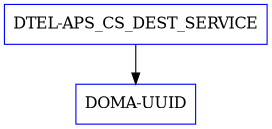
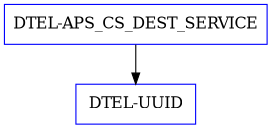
node "DOMA-UUID": label "DOMA-UUID" -> "DTEL-UUID"
